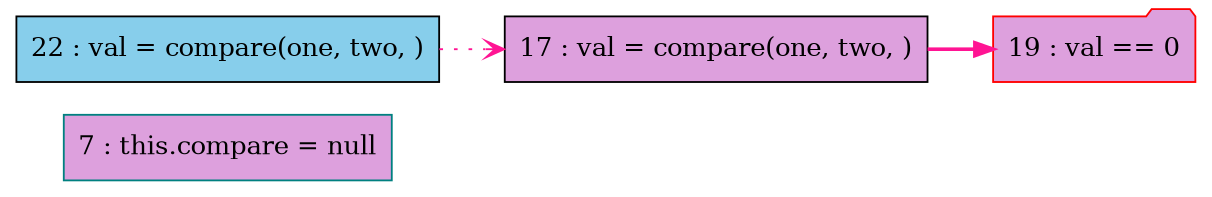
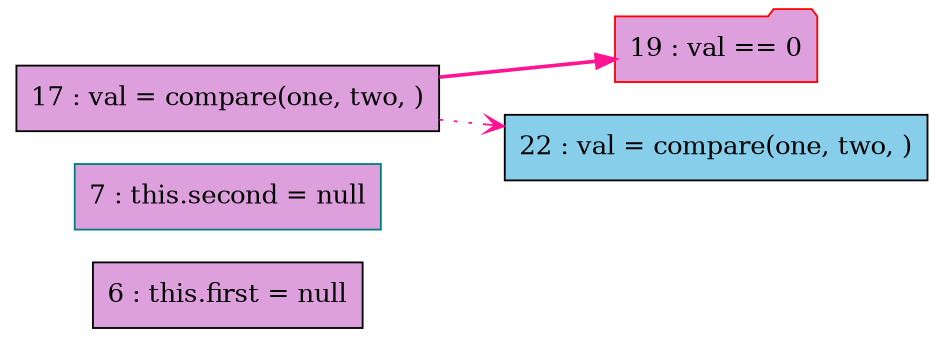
edge "22 : val = compare(one, two, )" -> "17 : val = compare(one, two, )": reversed
node "7 : this.compare = null": label "7 : this.compare = null" -> "7 : this.second = null"
node "6 : this.first = null": added
